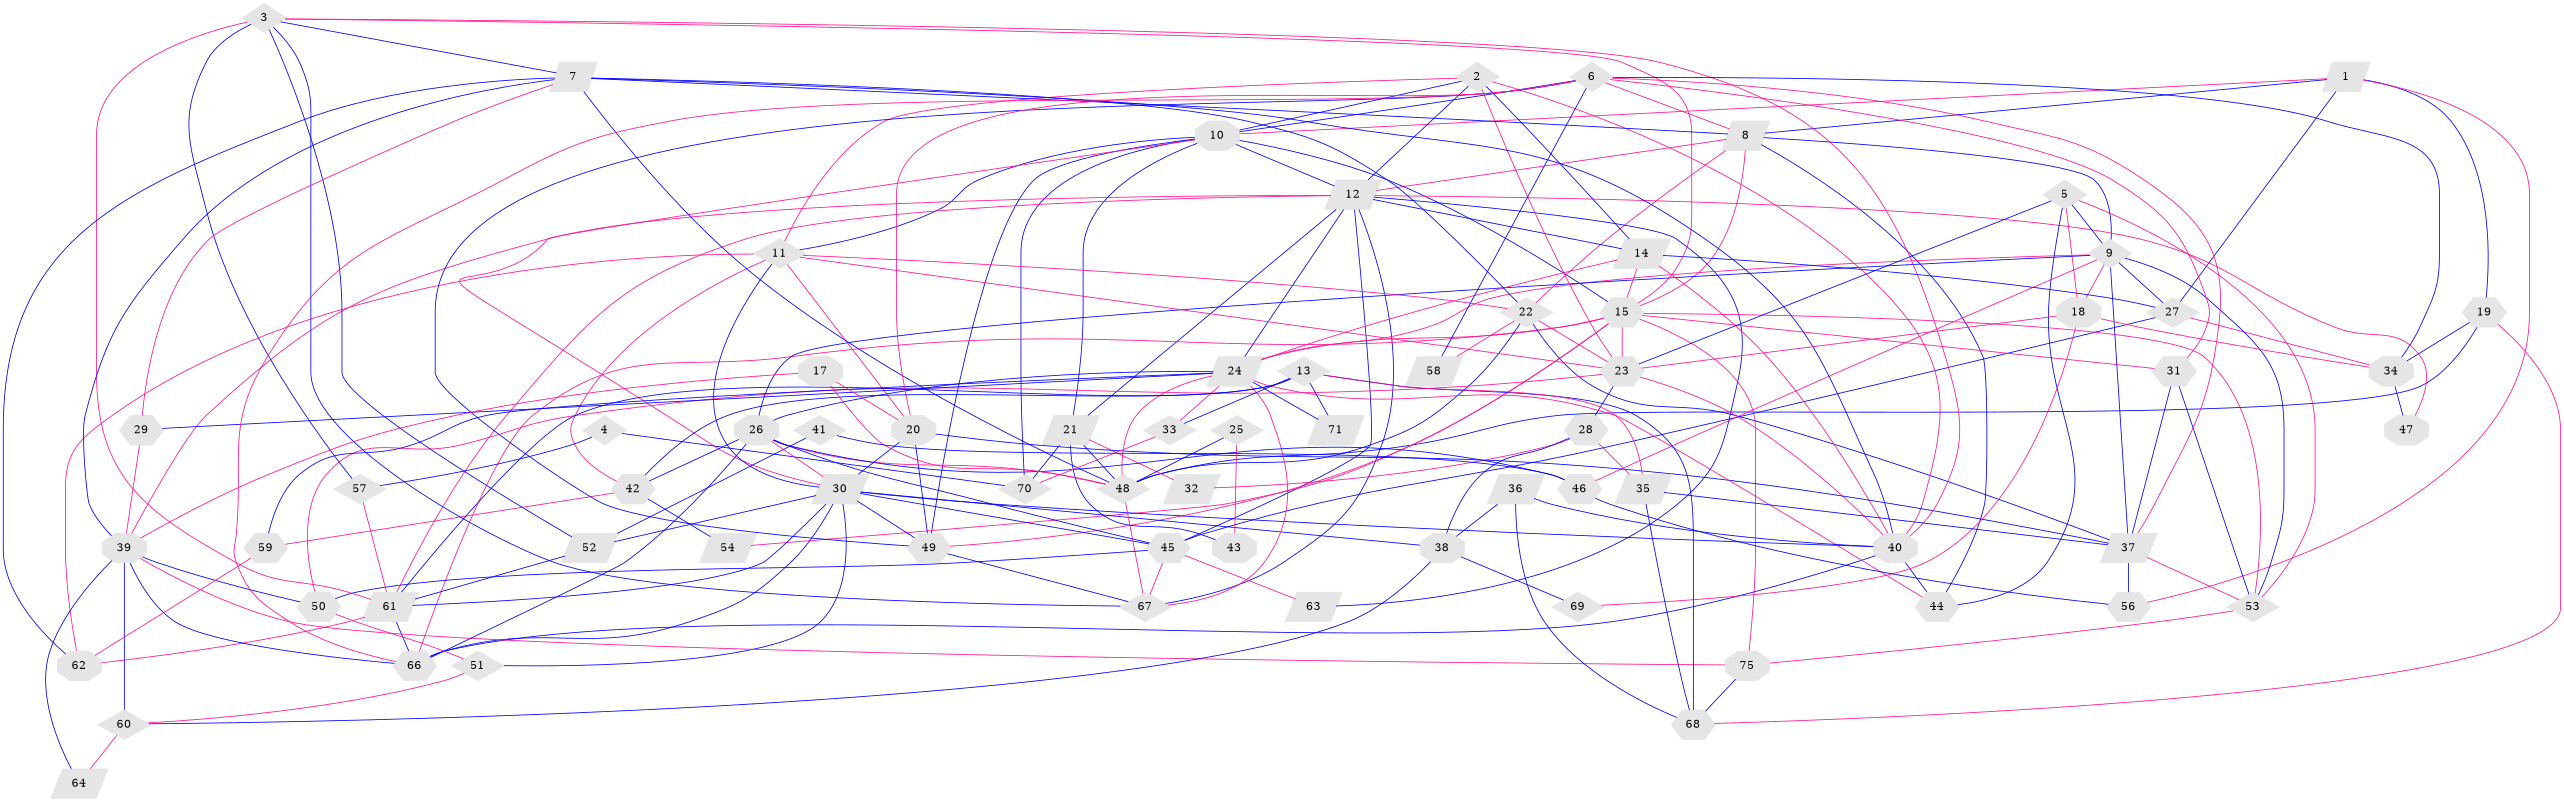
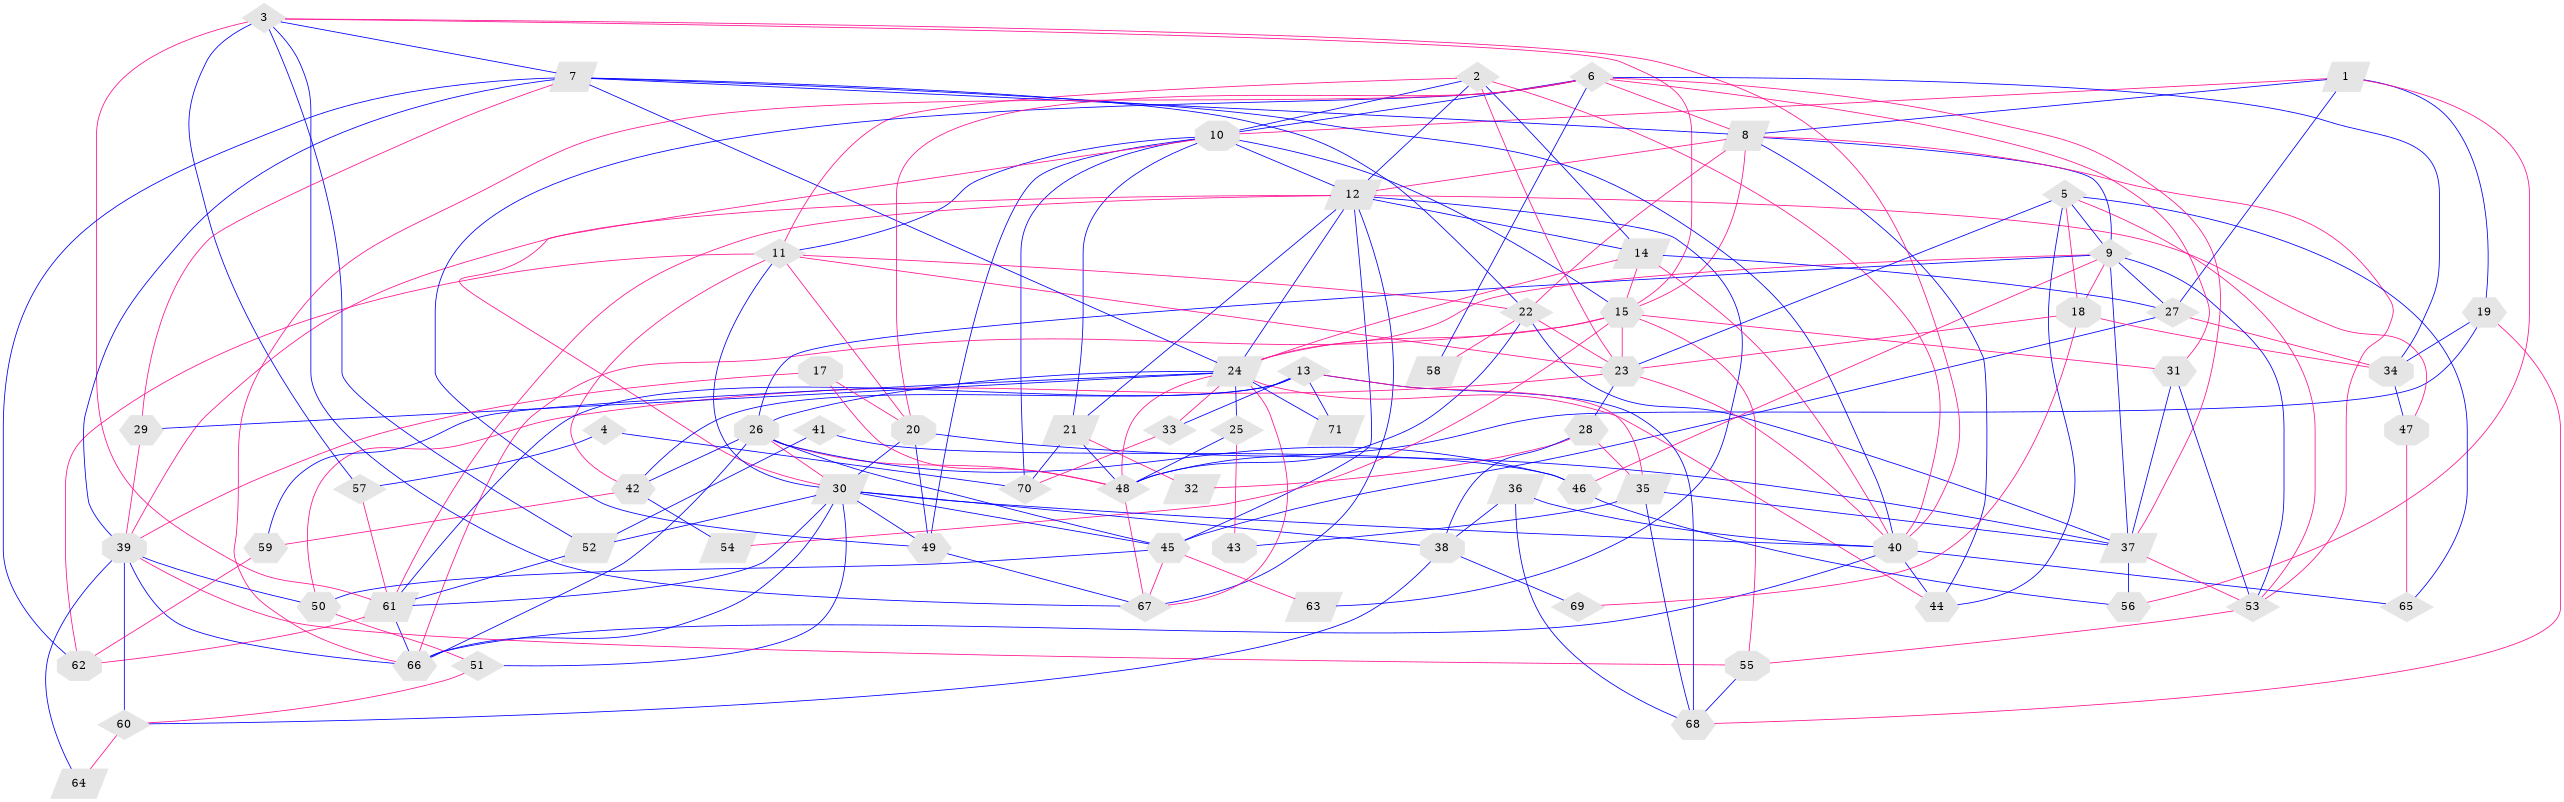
edge "7" -- "48": now "7" -- "24"
edge "15" -- "53": now "8" -- "53"
edge "24" -- "25": added
edge "15" -- "49": removed
edge "21" -- "43": now "35" -- "43"
node "65": added
node "75": label "75" -> "55"
